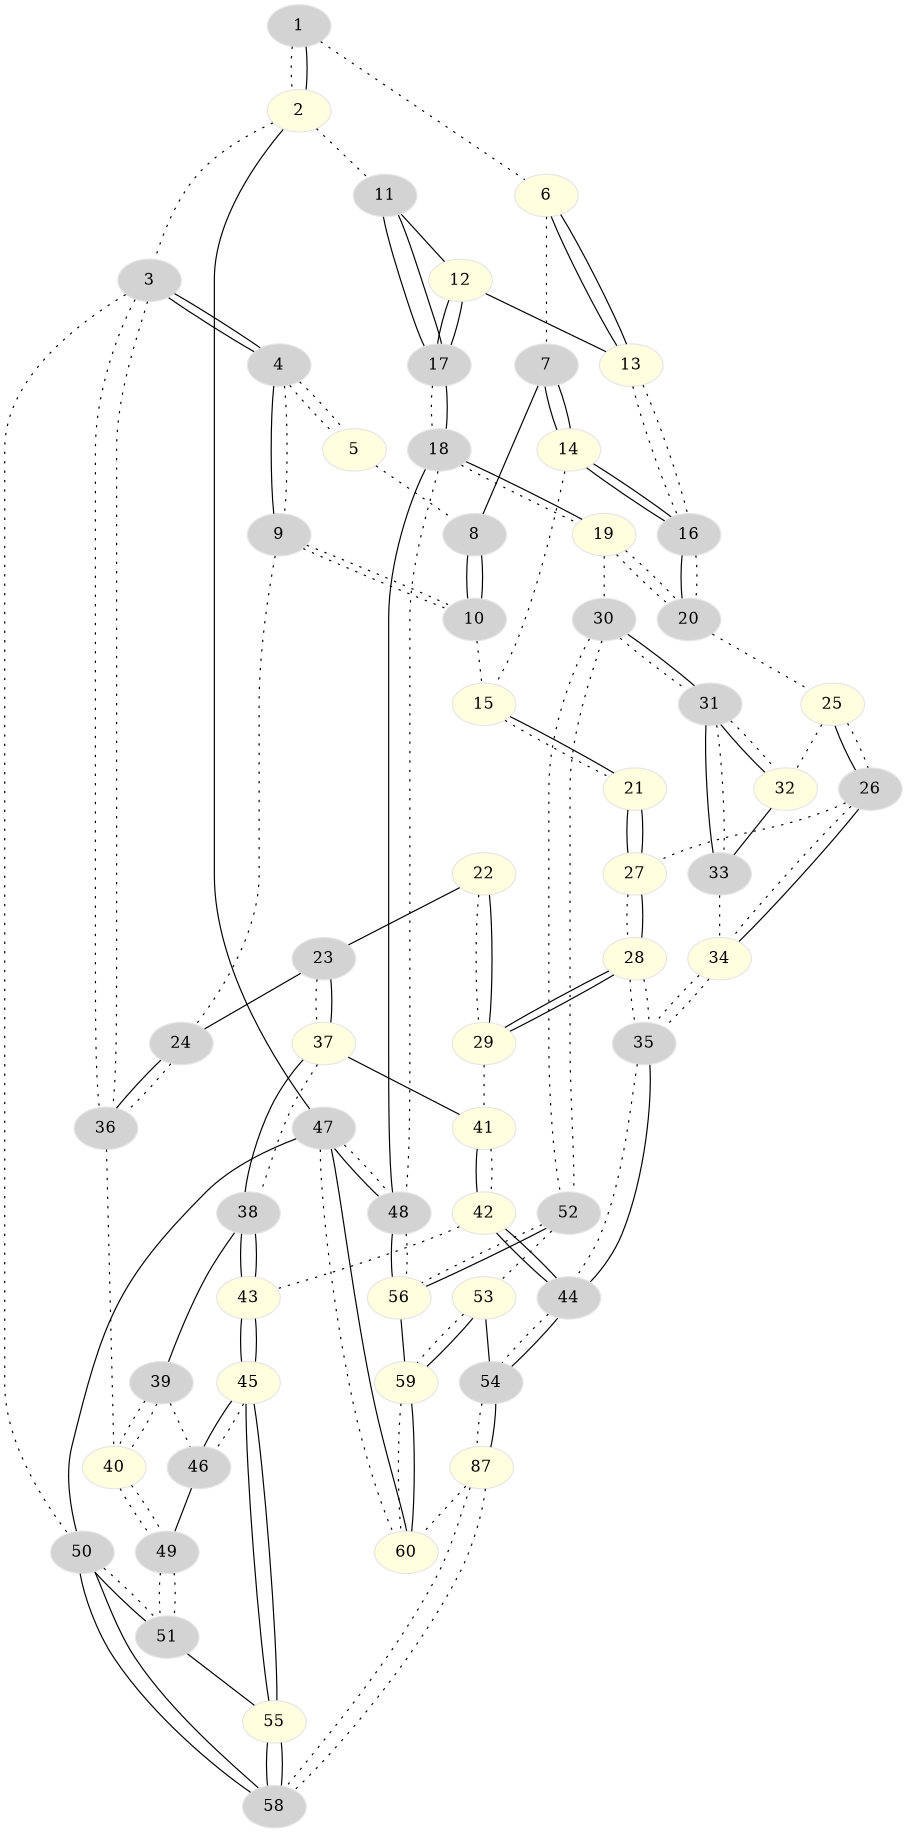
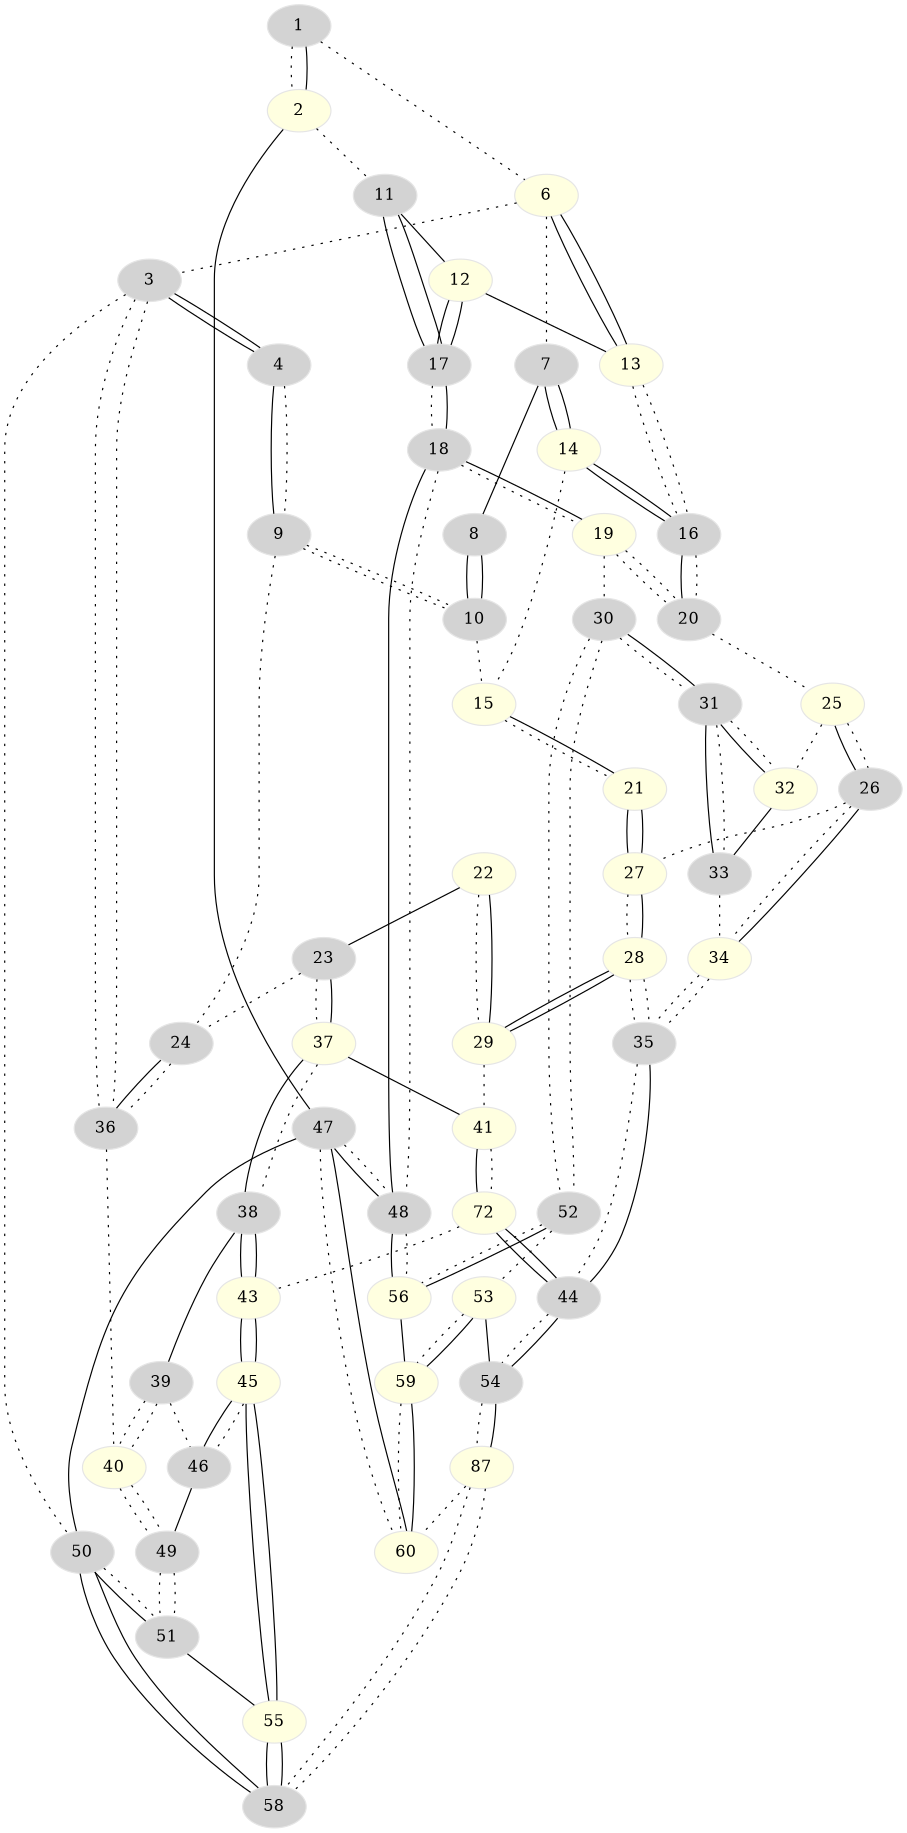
edge "2" -- "3": now "6" -- "3"
node "5": removed
edge "23" -- "24": style solid -> dotted
node "42": label "42" -> "72"
